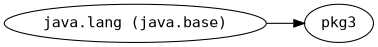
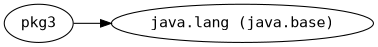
edge "java.lang (java.base)" -> "pkg3": reversed
